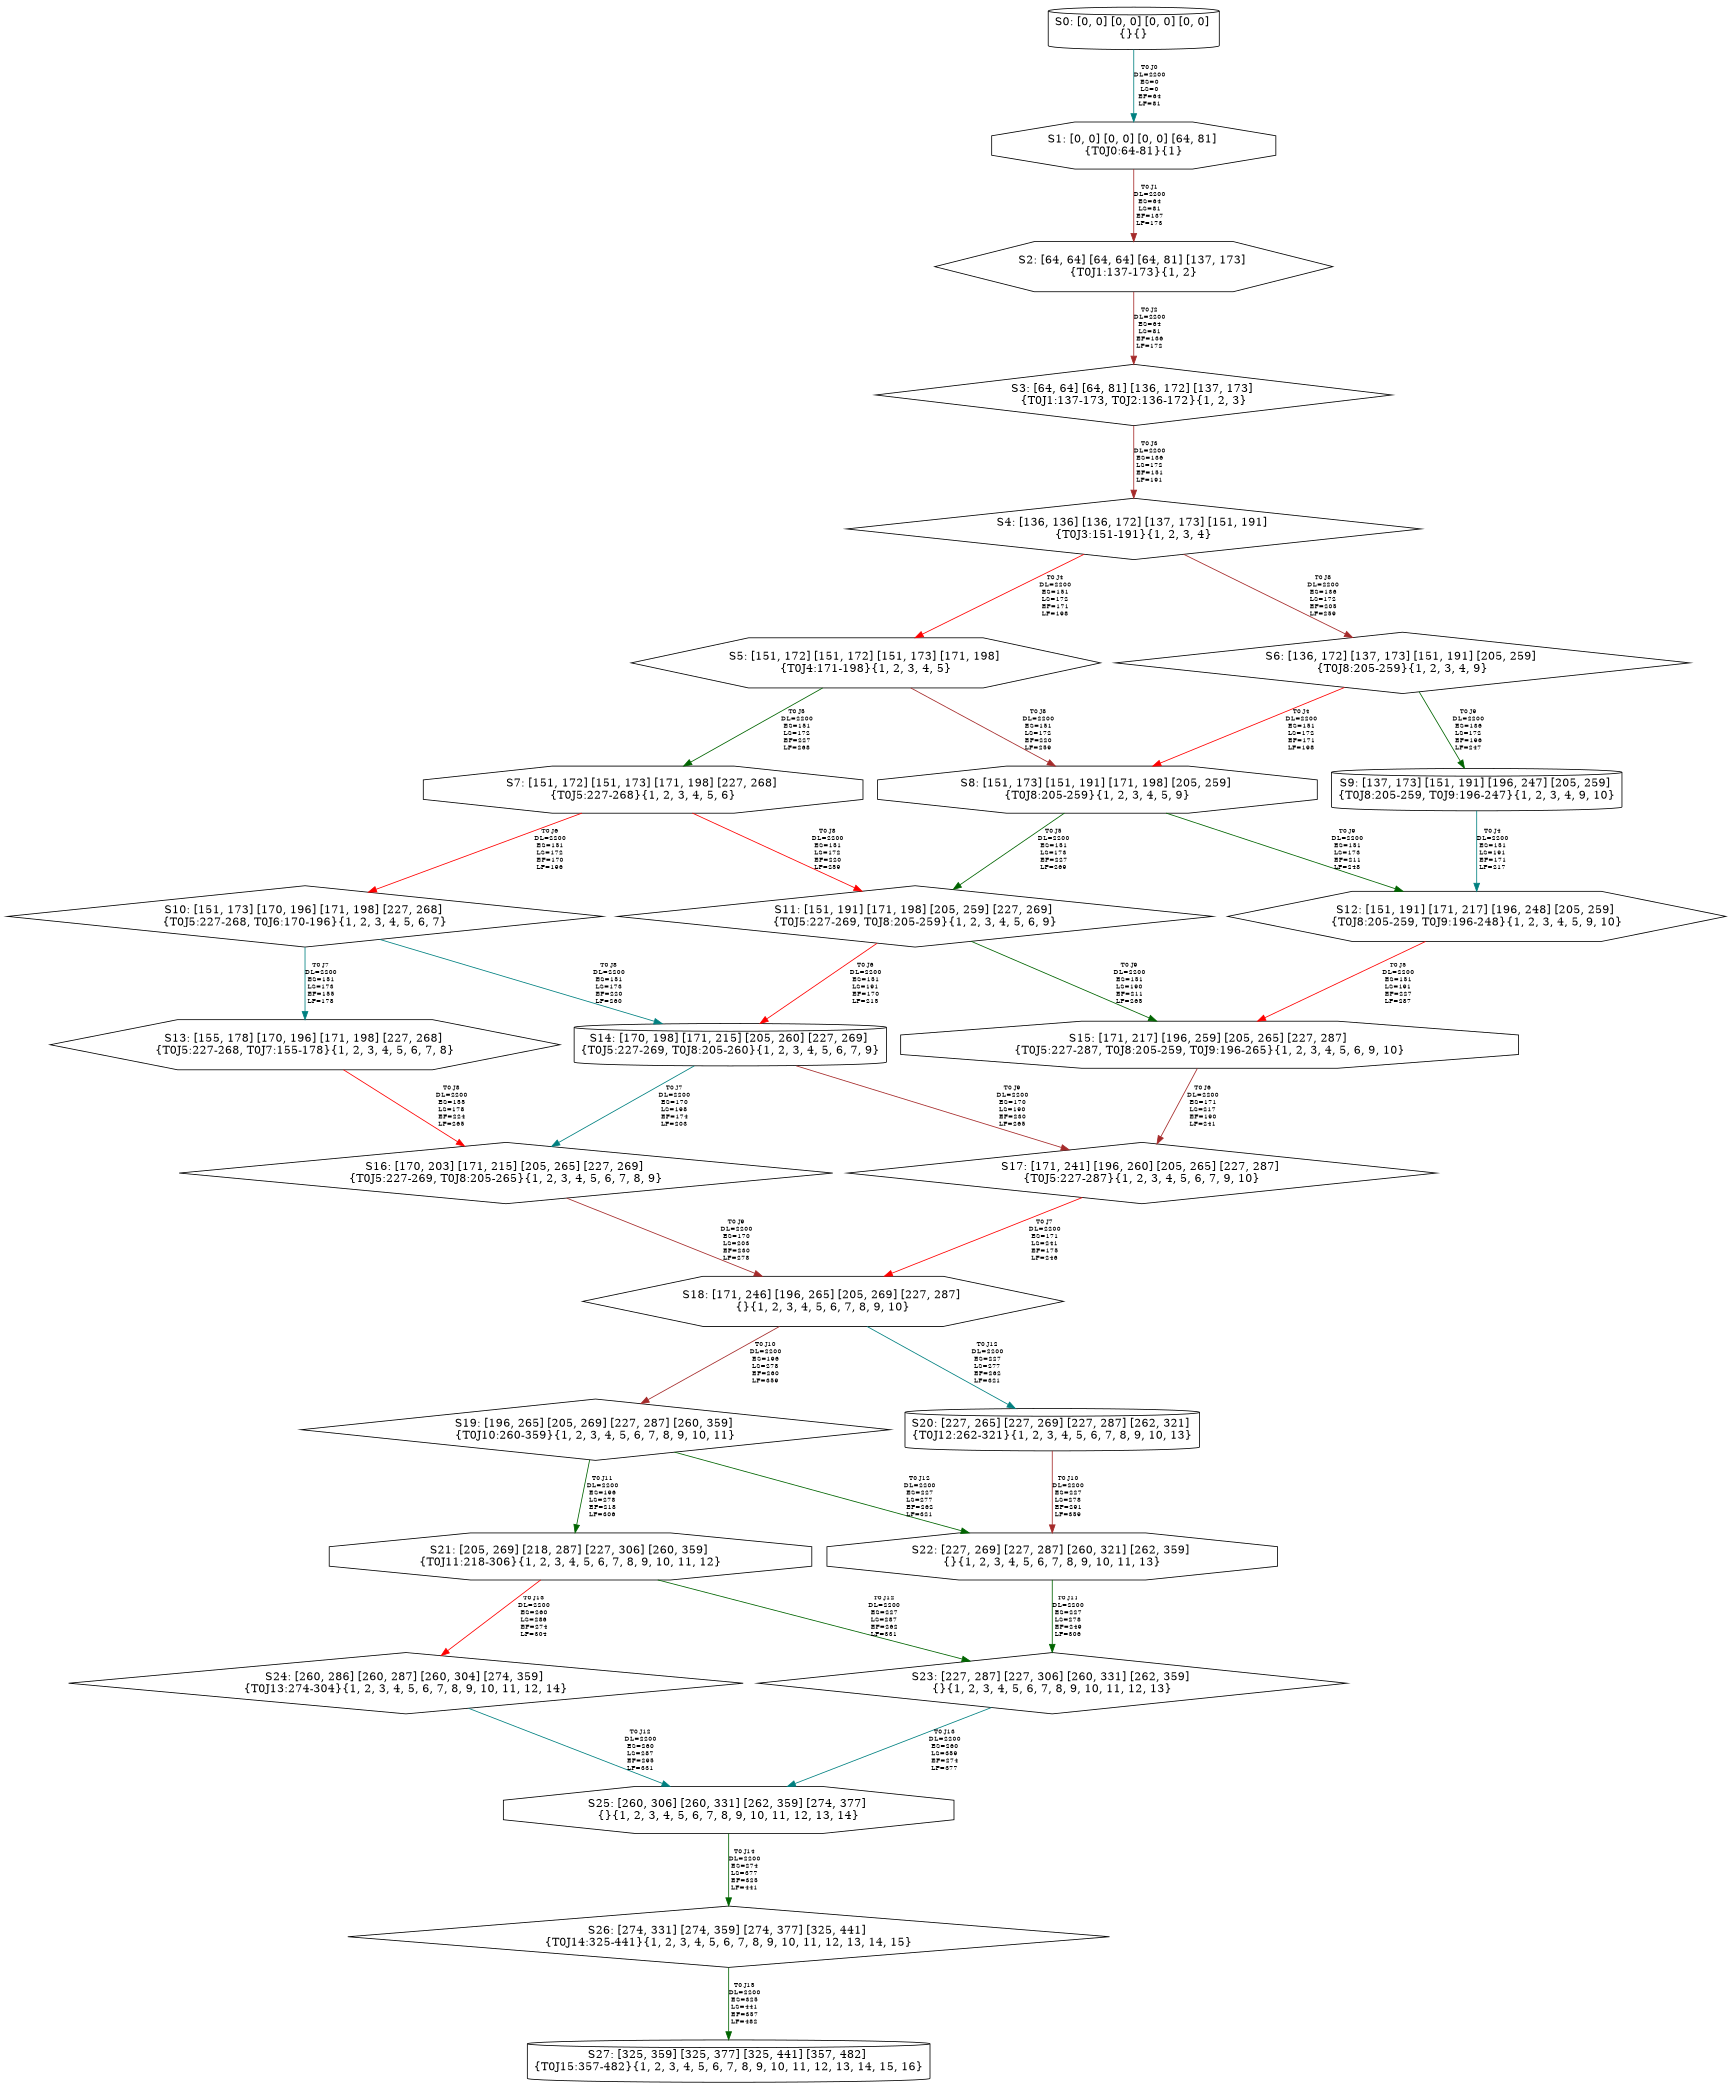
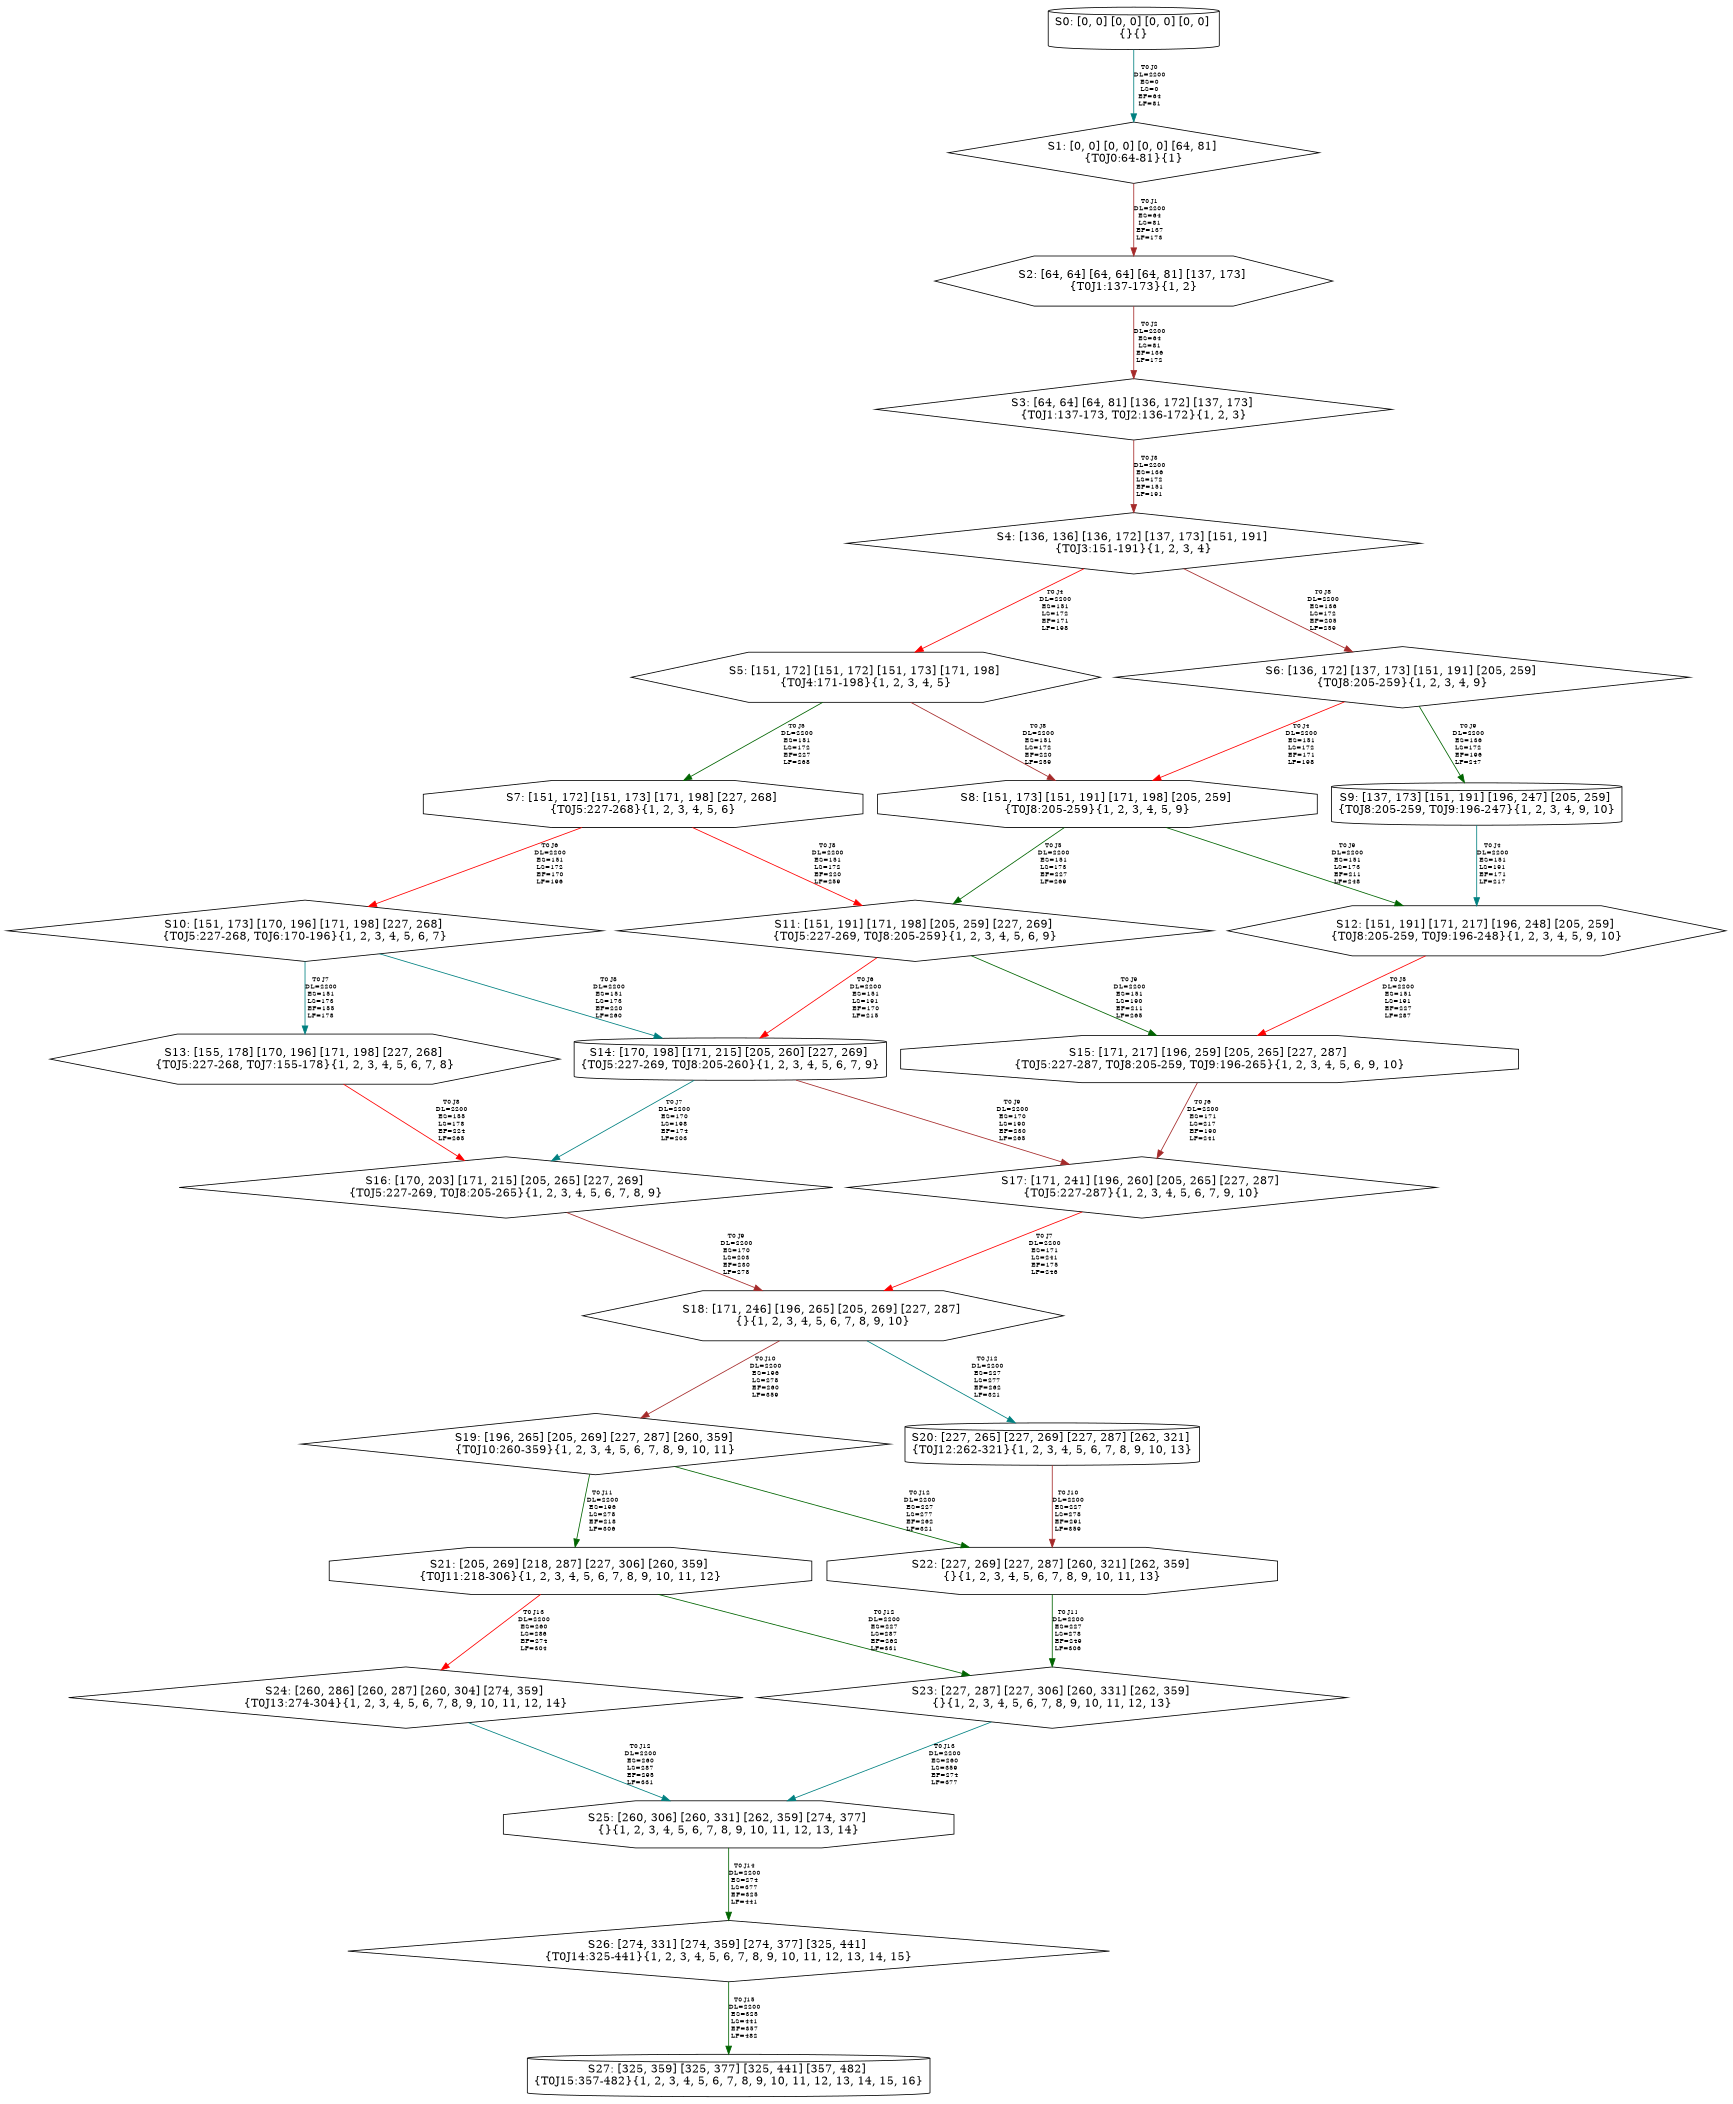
node "S1: [0, 0] [0, 0] [0, 0] [64, 81] {T0J0:64-81}{1}": shape octagon -> diamond
